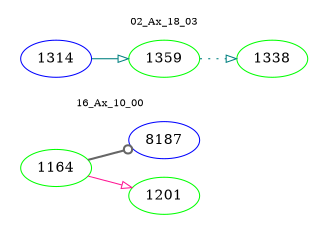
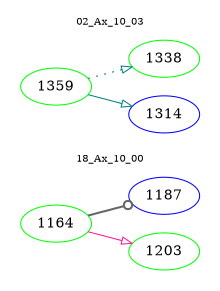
cluster "02_Ax_18_03": label "02_Ax_18_03" -> "02_Ax_10_03"
edge "1314" -> "1359": reversed
cluster "16_Ax_10_00": label "16_Ax_10_00" -> "18_Ax_10_00"
node "8187": label "8187" -> "1187"
node "1201": label "1201" -> "1203"
